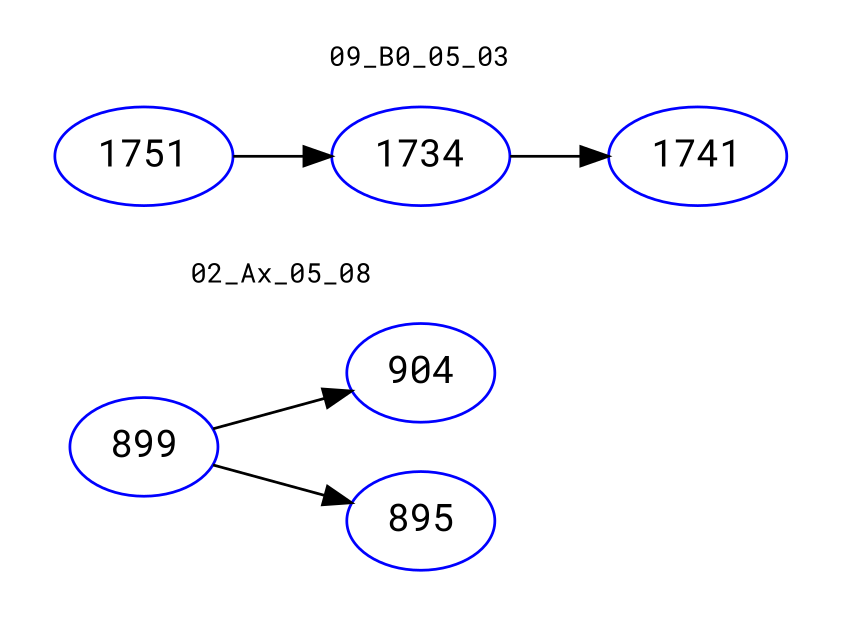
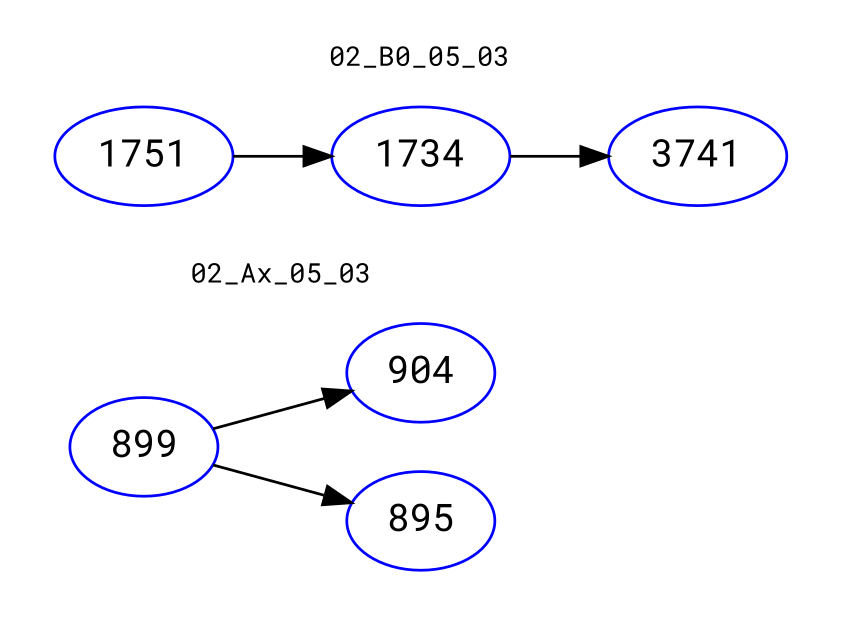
cluster "09_B0_05_03": label "09_B0_05_03" -> "02_B0_05_03"
node "1741": label "1741" -> "3741"
cluster "02_Ax_05_08": label "02_Ax_05_08" -> "02_Ax_05_03"
